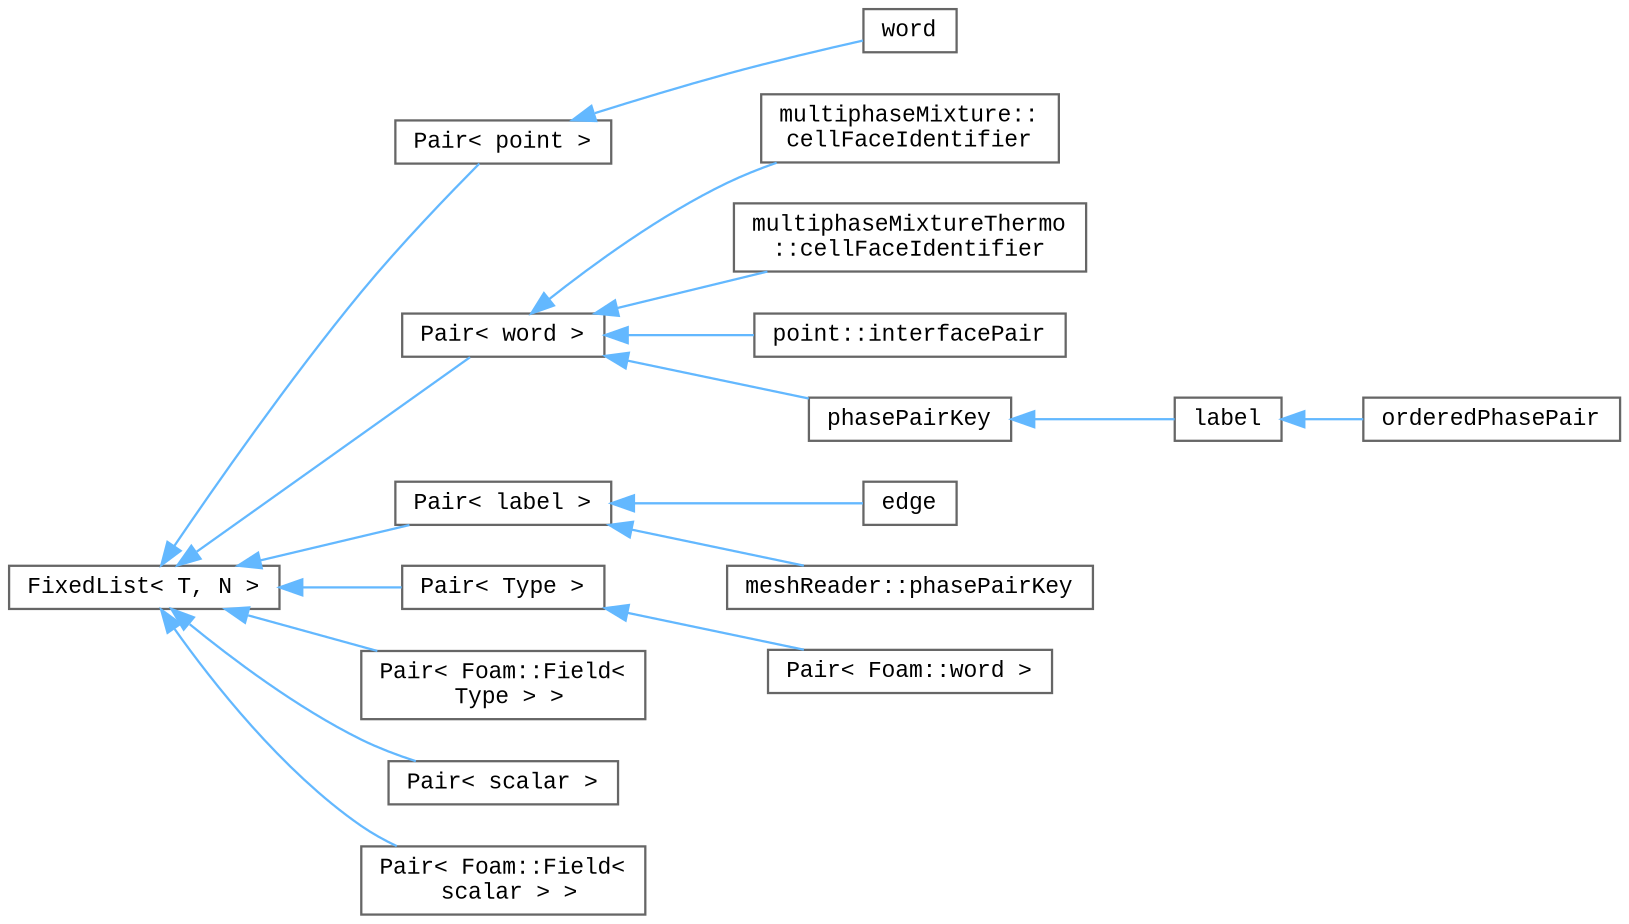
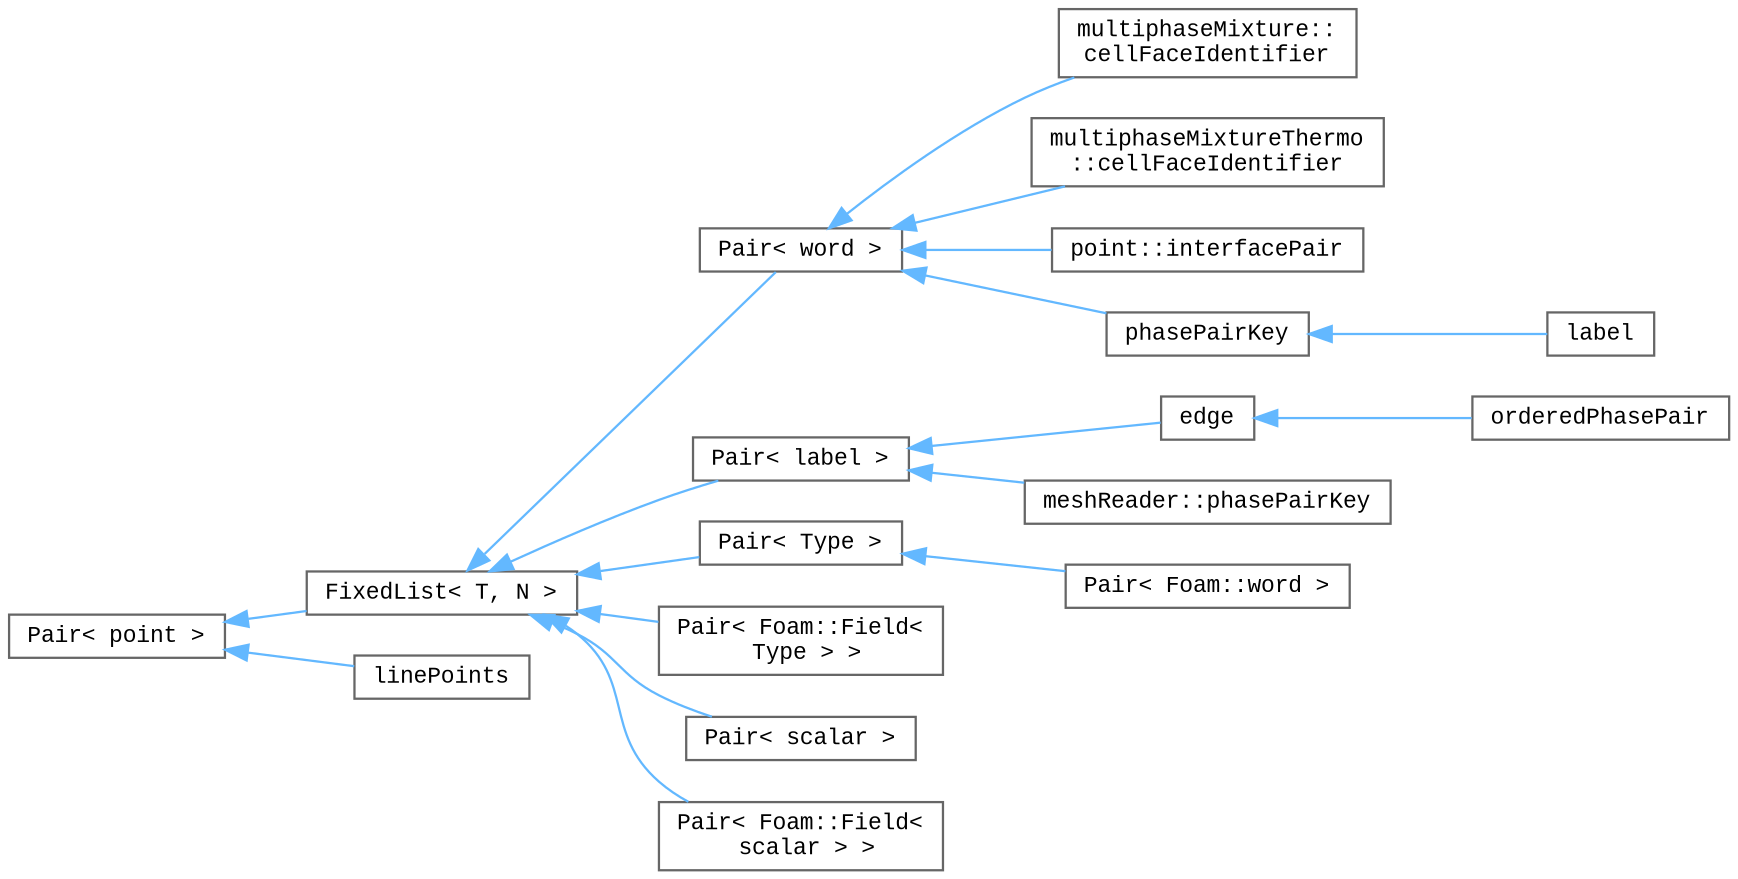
node "word": label "word" -> "linePoints"
edge "Pair< point >" -> "FixedList< T, N >": reversed
edge "orderedPhasePair" -> "label": now "orderedPhasePair" -> "edge"
